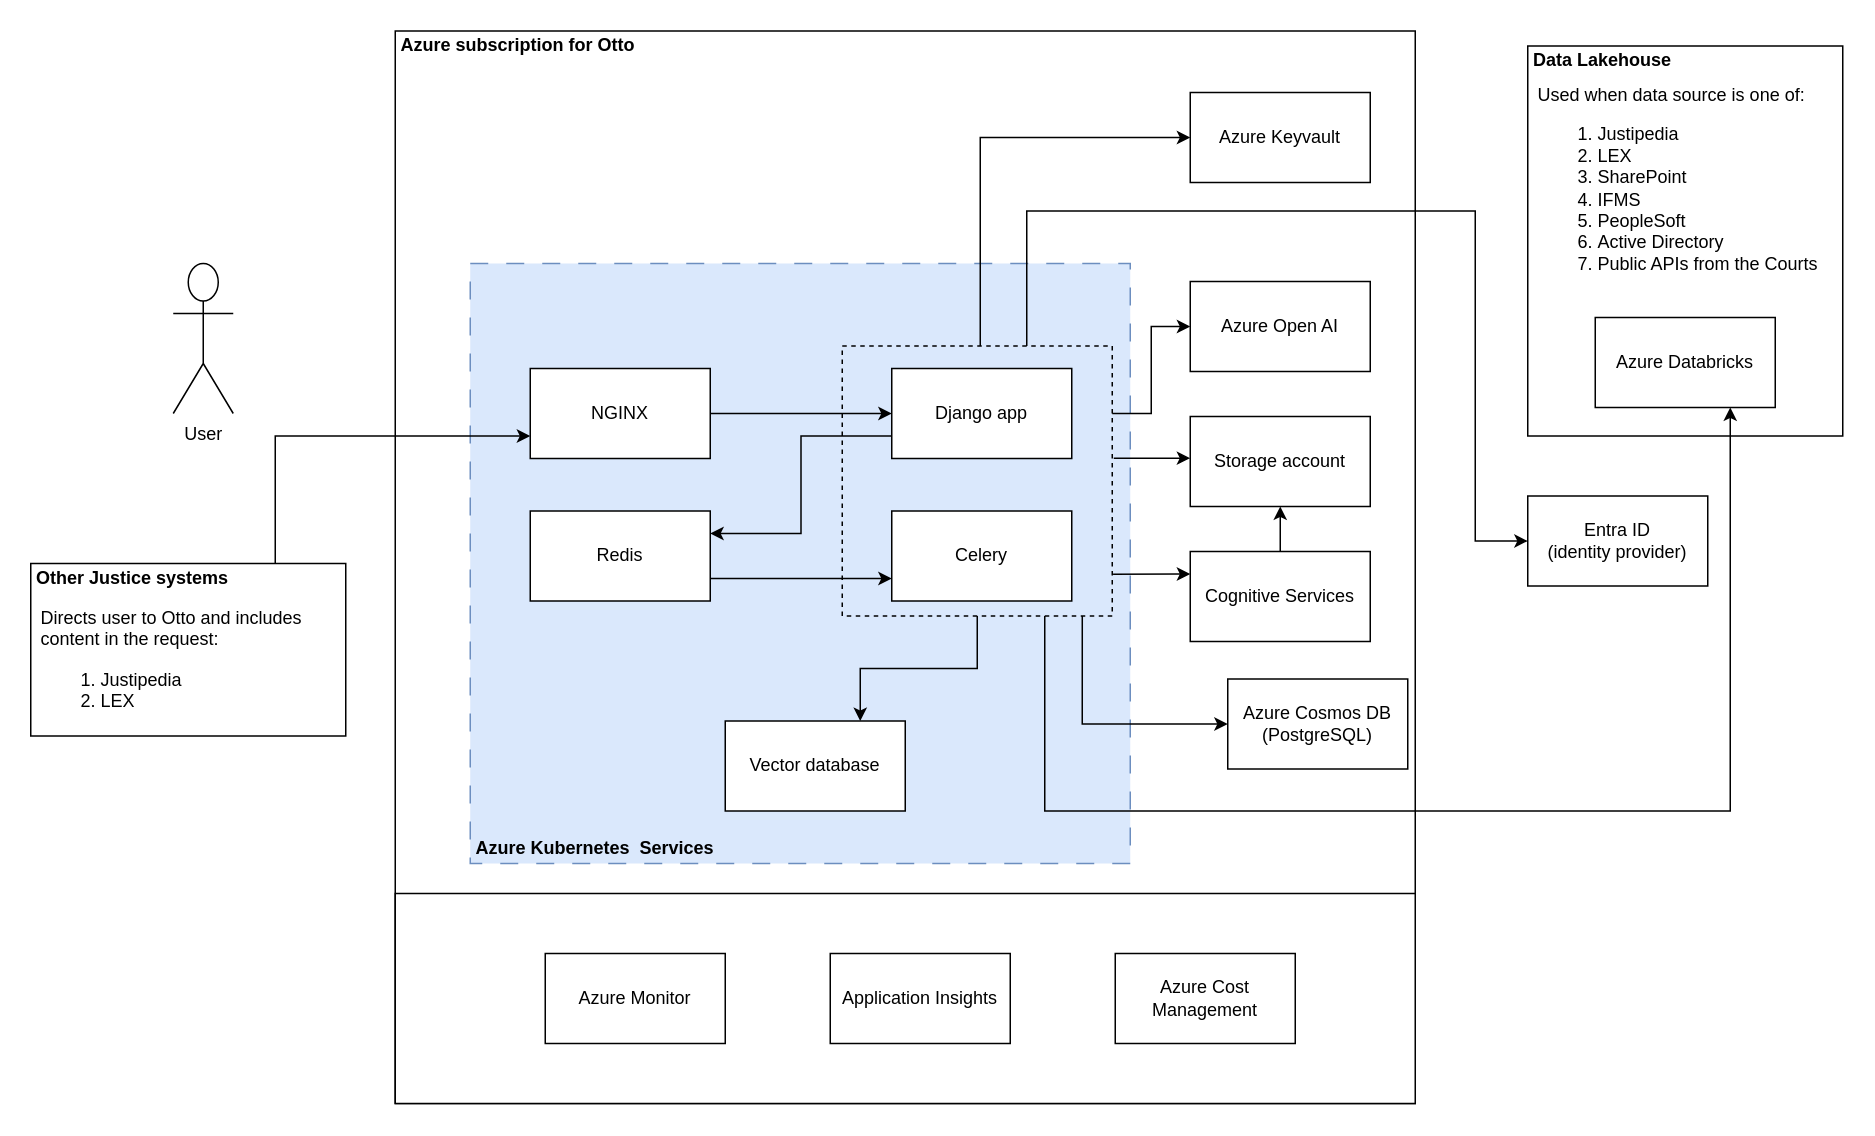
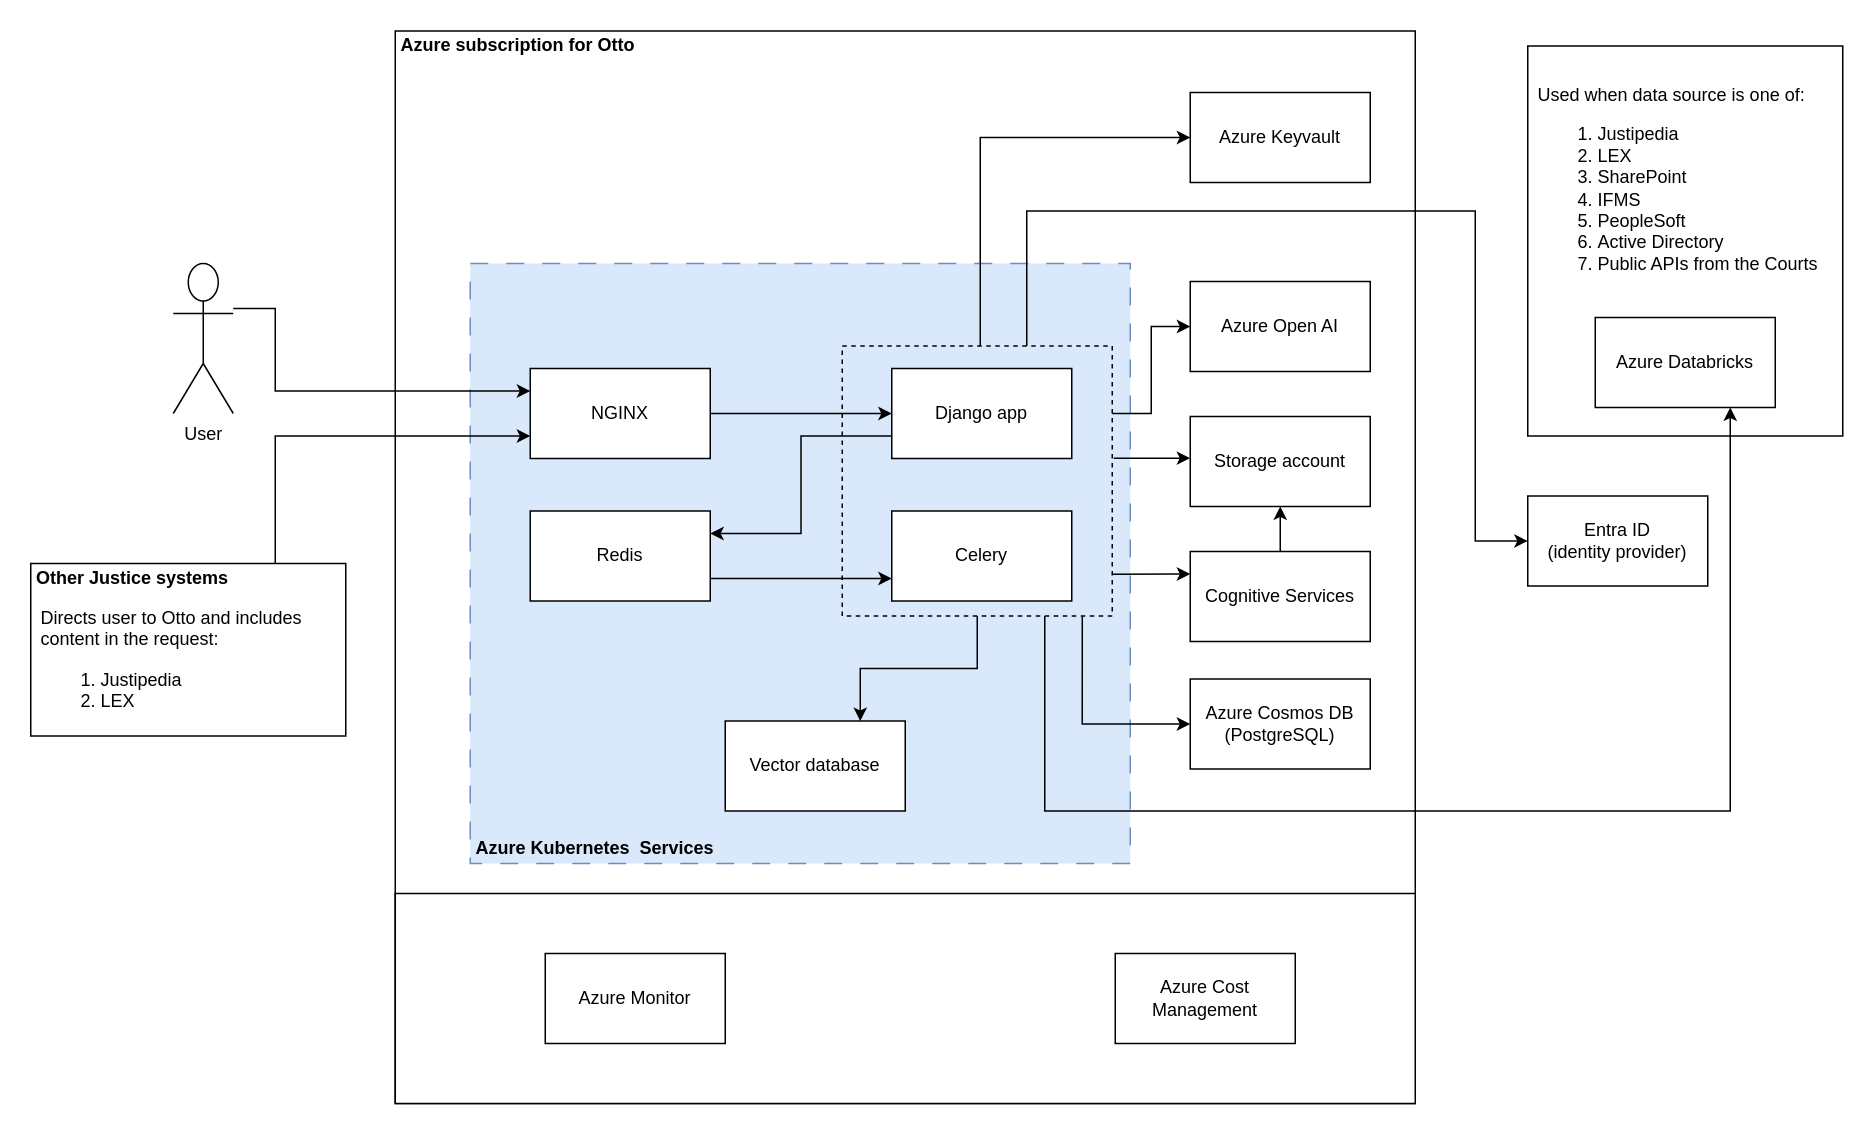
node "Data Lakehouse": removed
edge "User" -> "NGINX": added
node "Azure Cosmos DB (PostgreSQL)": moved (1318, 724) -> (1280, 724)
node "Application Insights": removed
